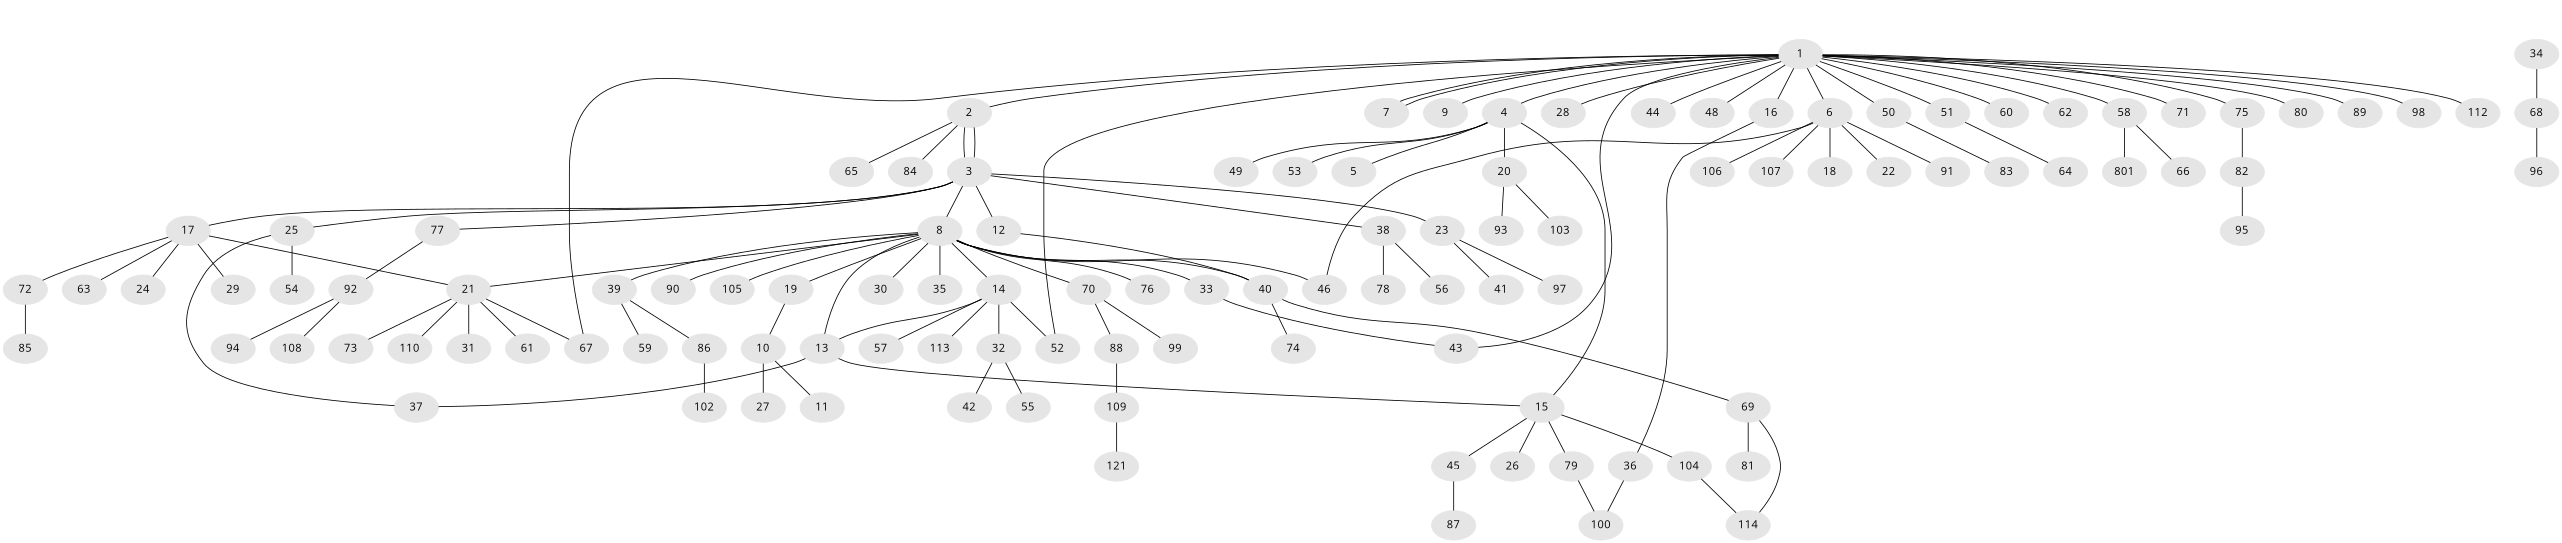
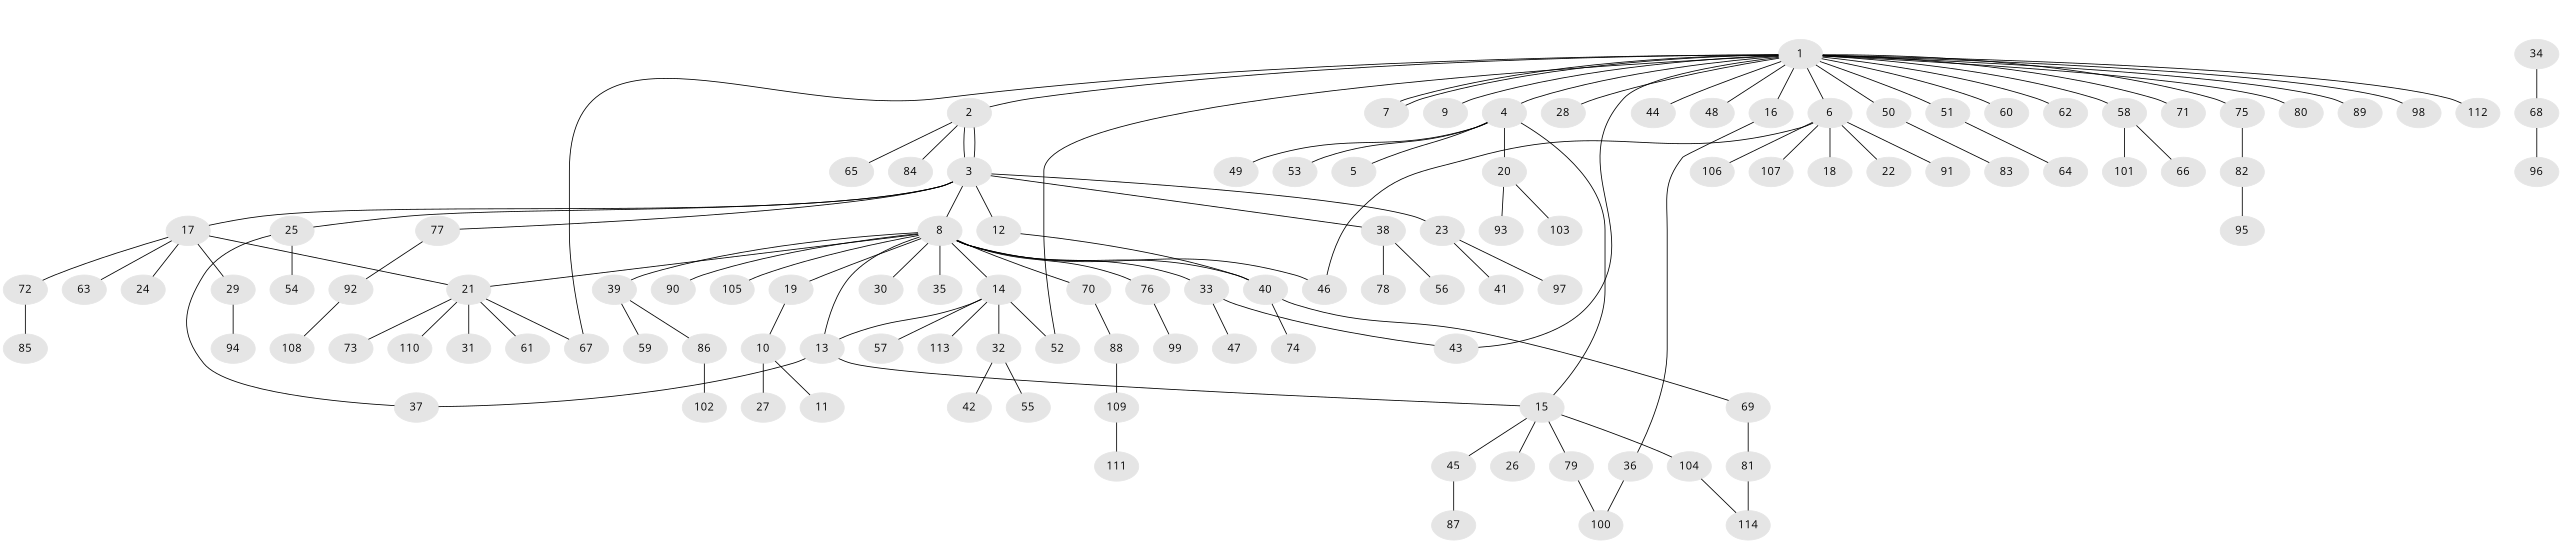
node "801": label "801" -> "101"
edge "92" -- "94": now "29" -- "94"
edge "70" -- "99": now "76" -- "99"
node "47": added
node "121": label "121" -> "111"
edge "69" -- "114": now "81" -- "114"
